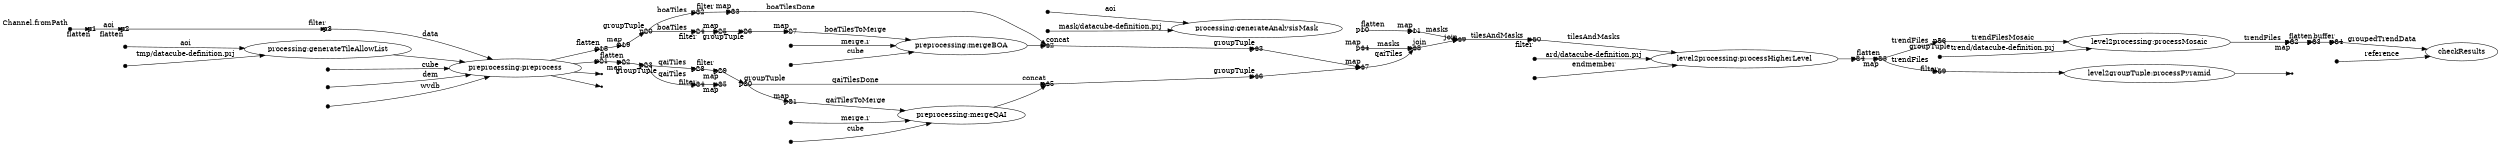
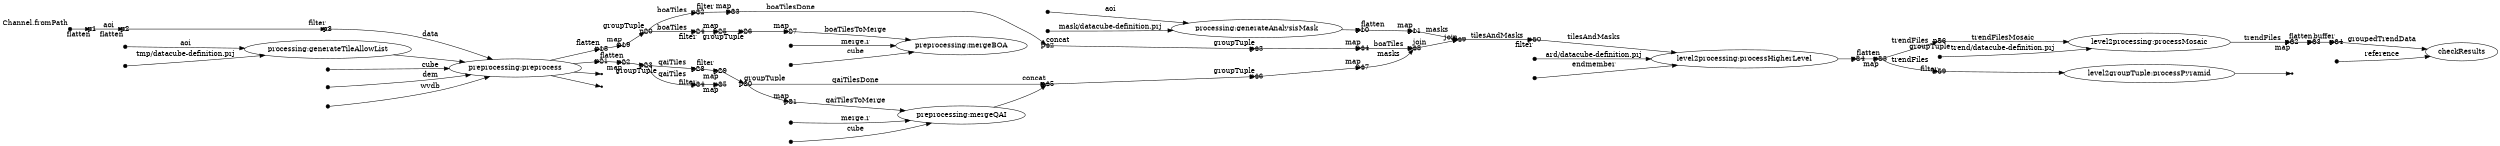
edge "processing:generateAnalysisMask" -> "p10 flatten": added
edge "p44 map" -> "p48 join": label "masks" -> "boaTiles"
edge "preprocessing:mergeBOA" -> "p42 concat": removed
edge "p47 map" -> "p48 join": label "qaiTiles" -> "masks"
edge "p43 groupTuple" -> "p47 map": now "p43 groupTuple" -> "p44 map"
